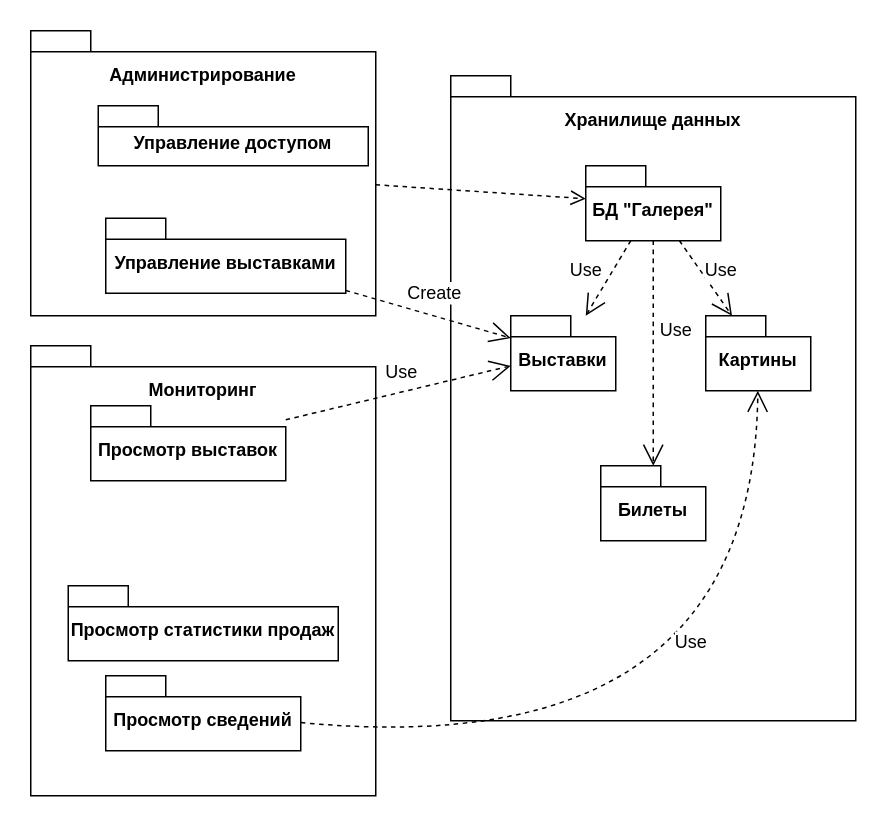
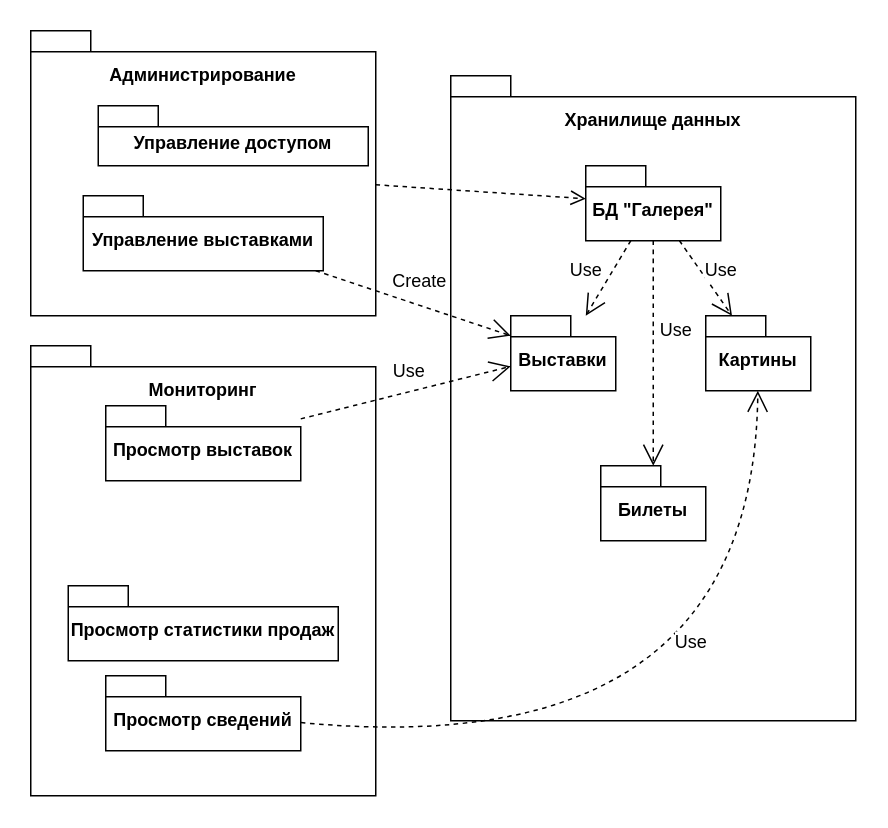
node "Управление выставками": moved (226, 256) -> (203, 233)
node "Просмотр выставок": moved (188, 443) -> (203, 443)
